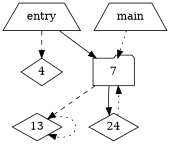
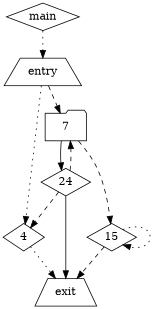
node "main": shape trapezium -> diamond
edge "entry" -> "4": style dashed -> dotted
edge "main" -> "7": now "main" -> "entry"
edge "entry" -> "7": style solid -> dashed
edge "24" -> "7": style dotted -> dashed
node "13": label "13" -> "15"
edge "24" -> "4": added
node "exit": added
